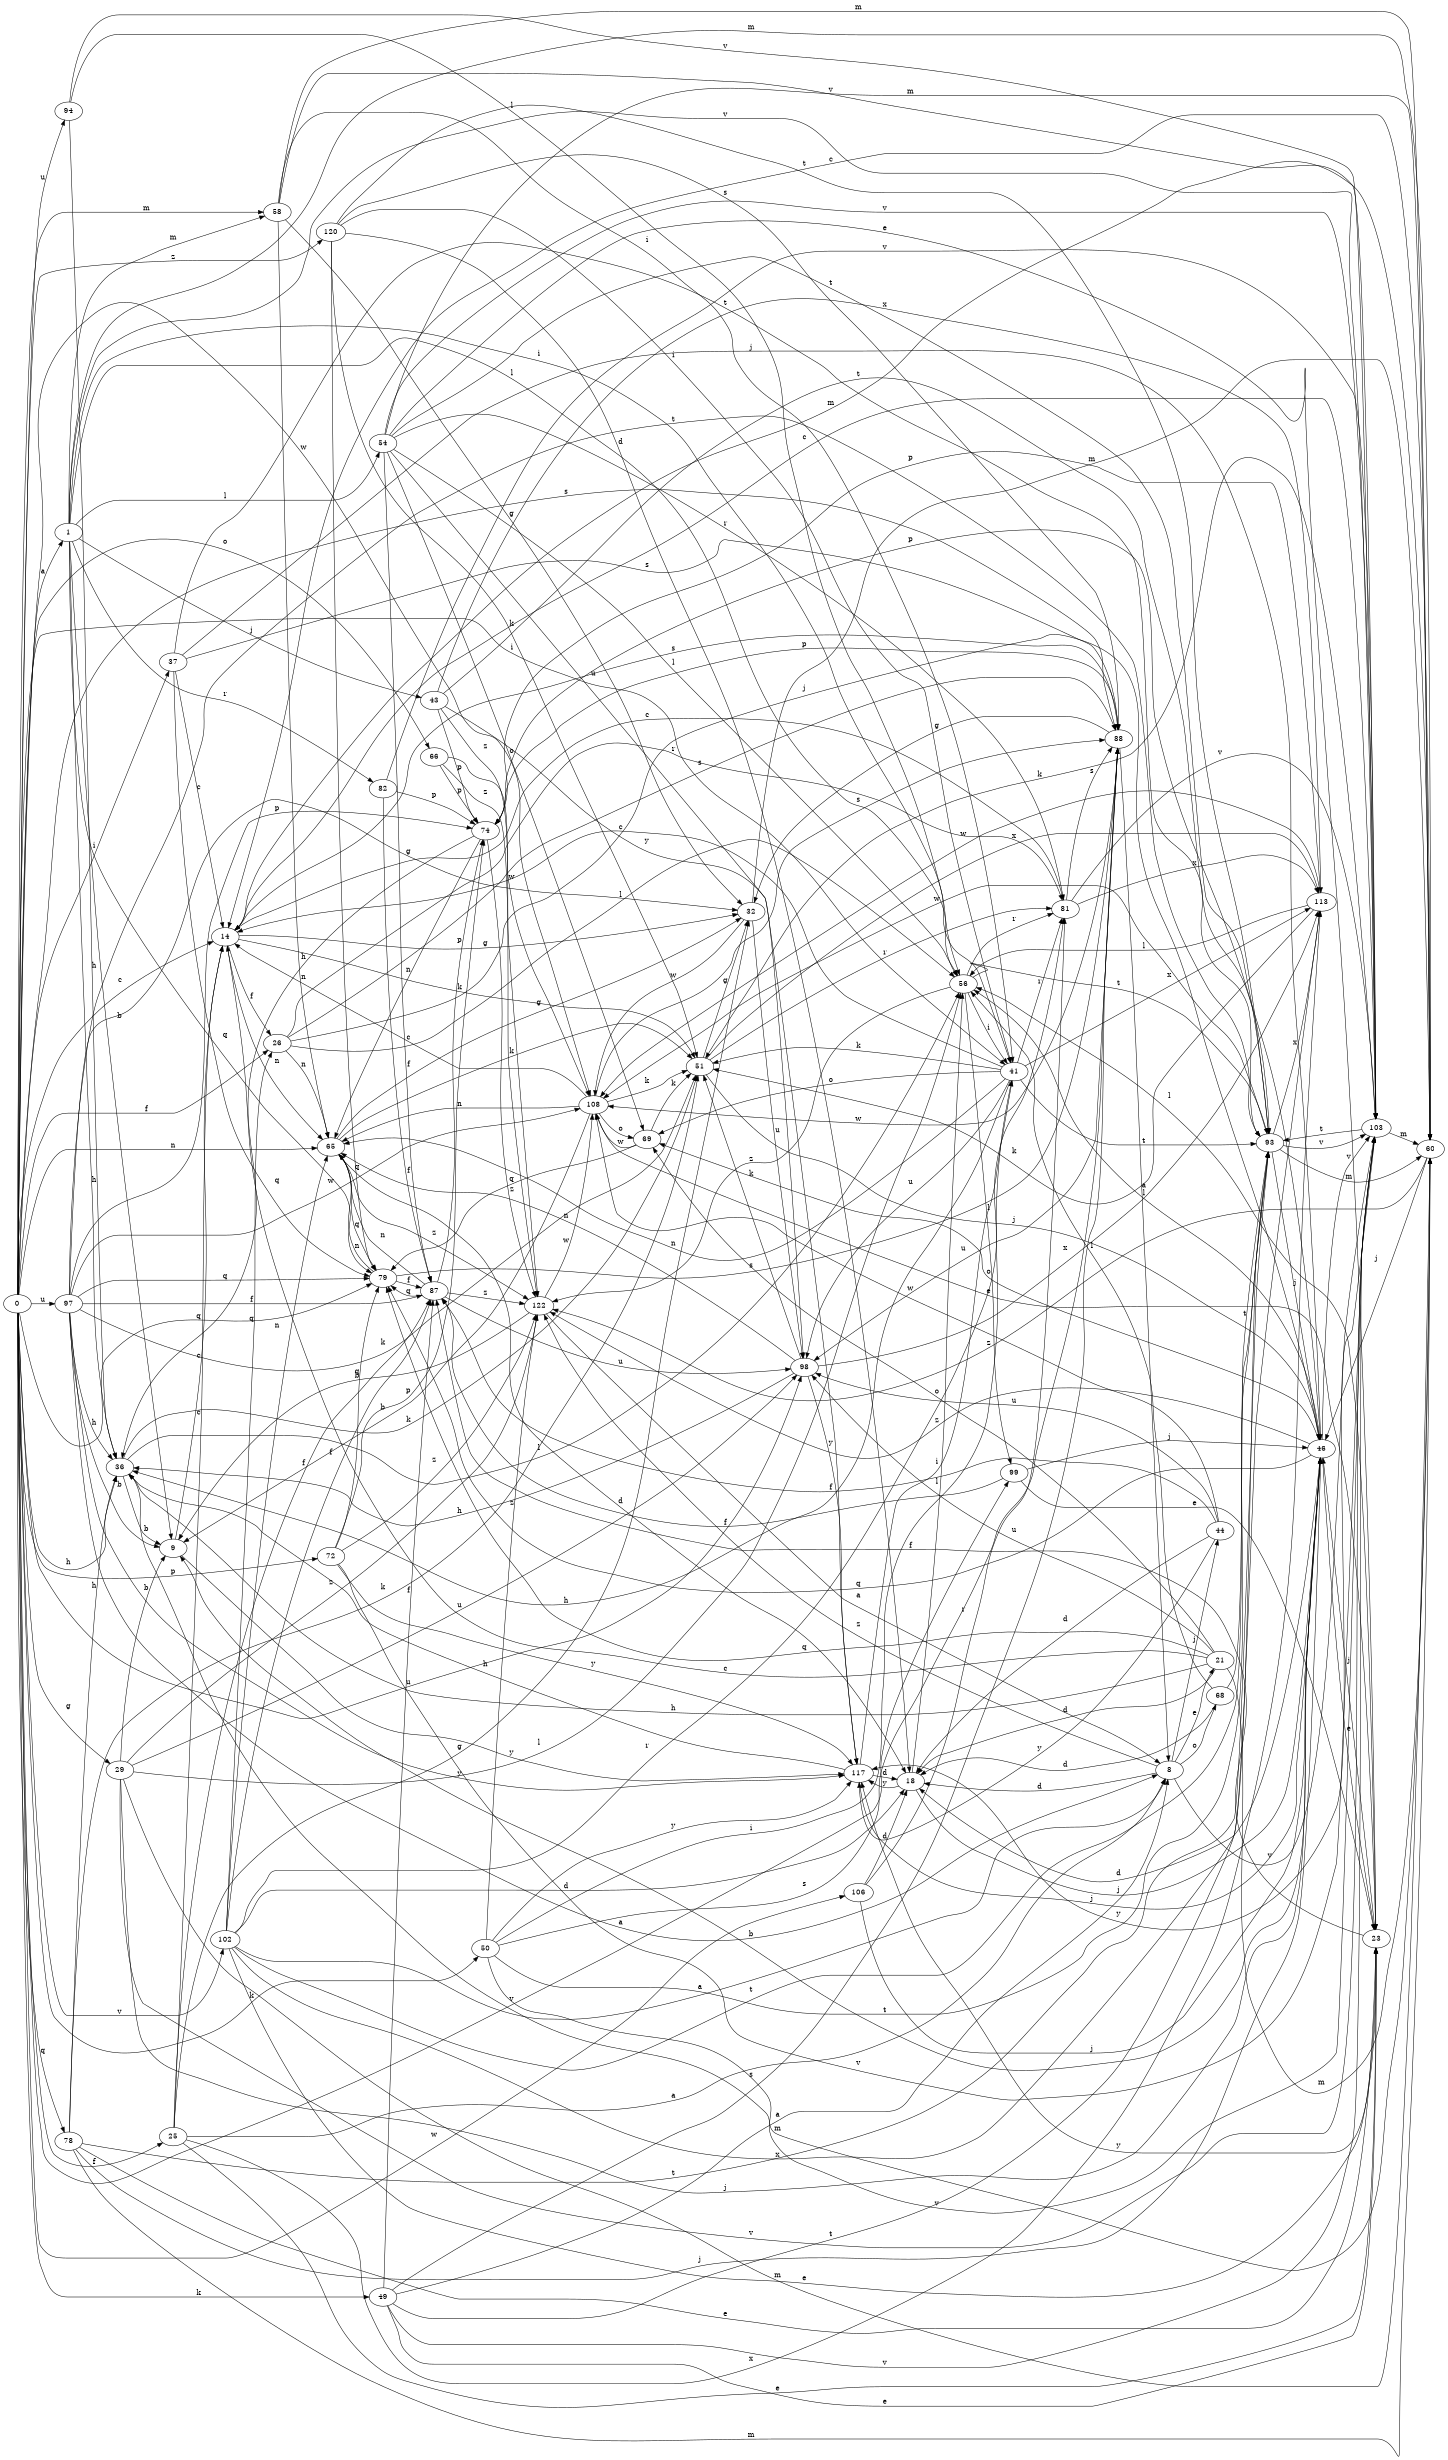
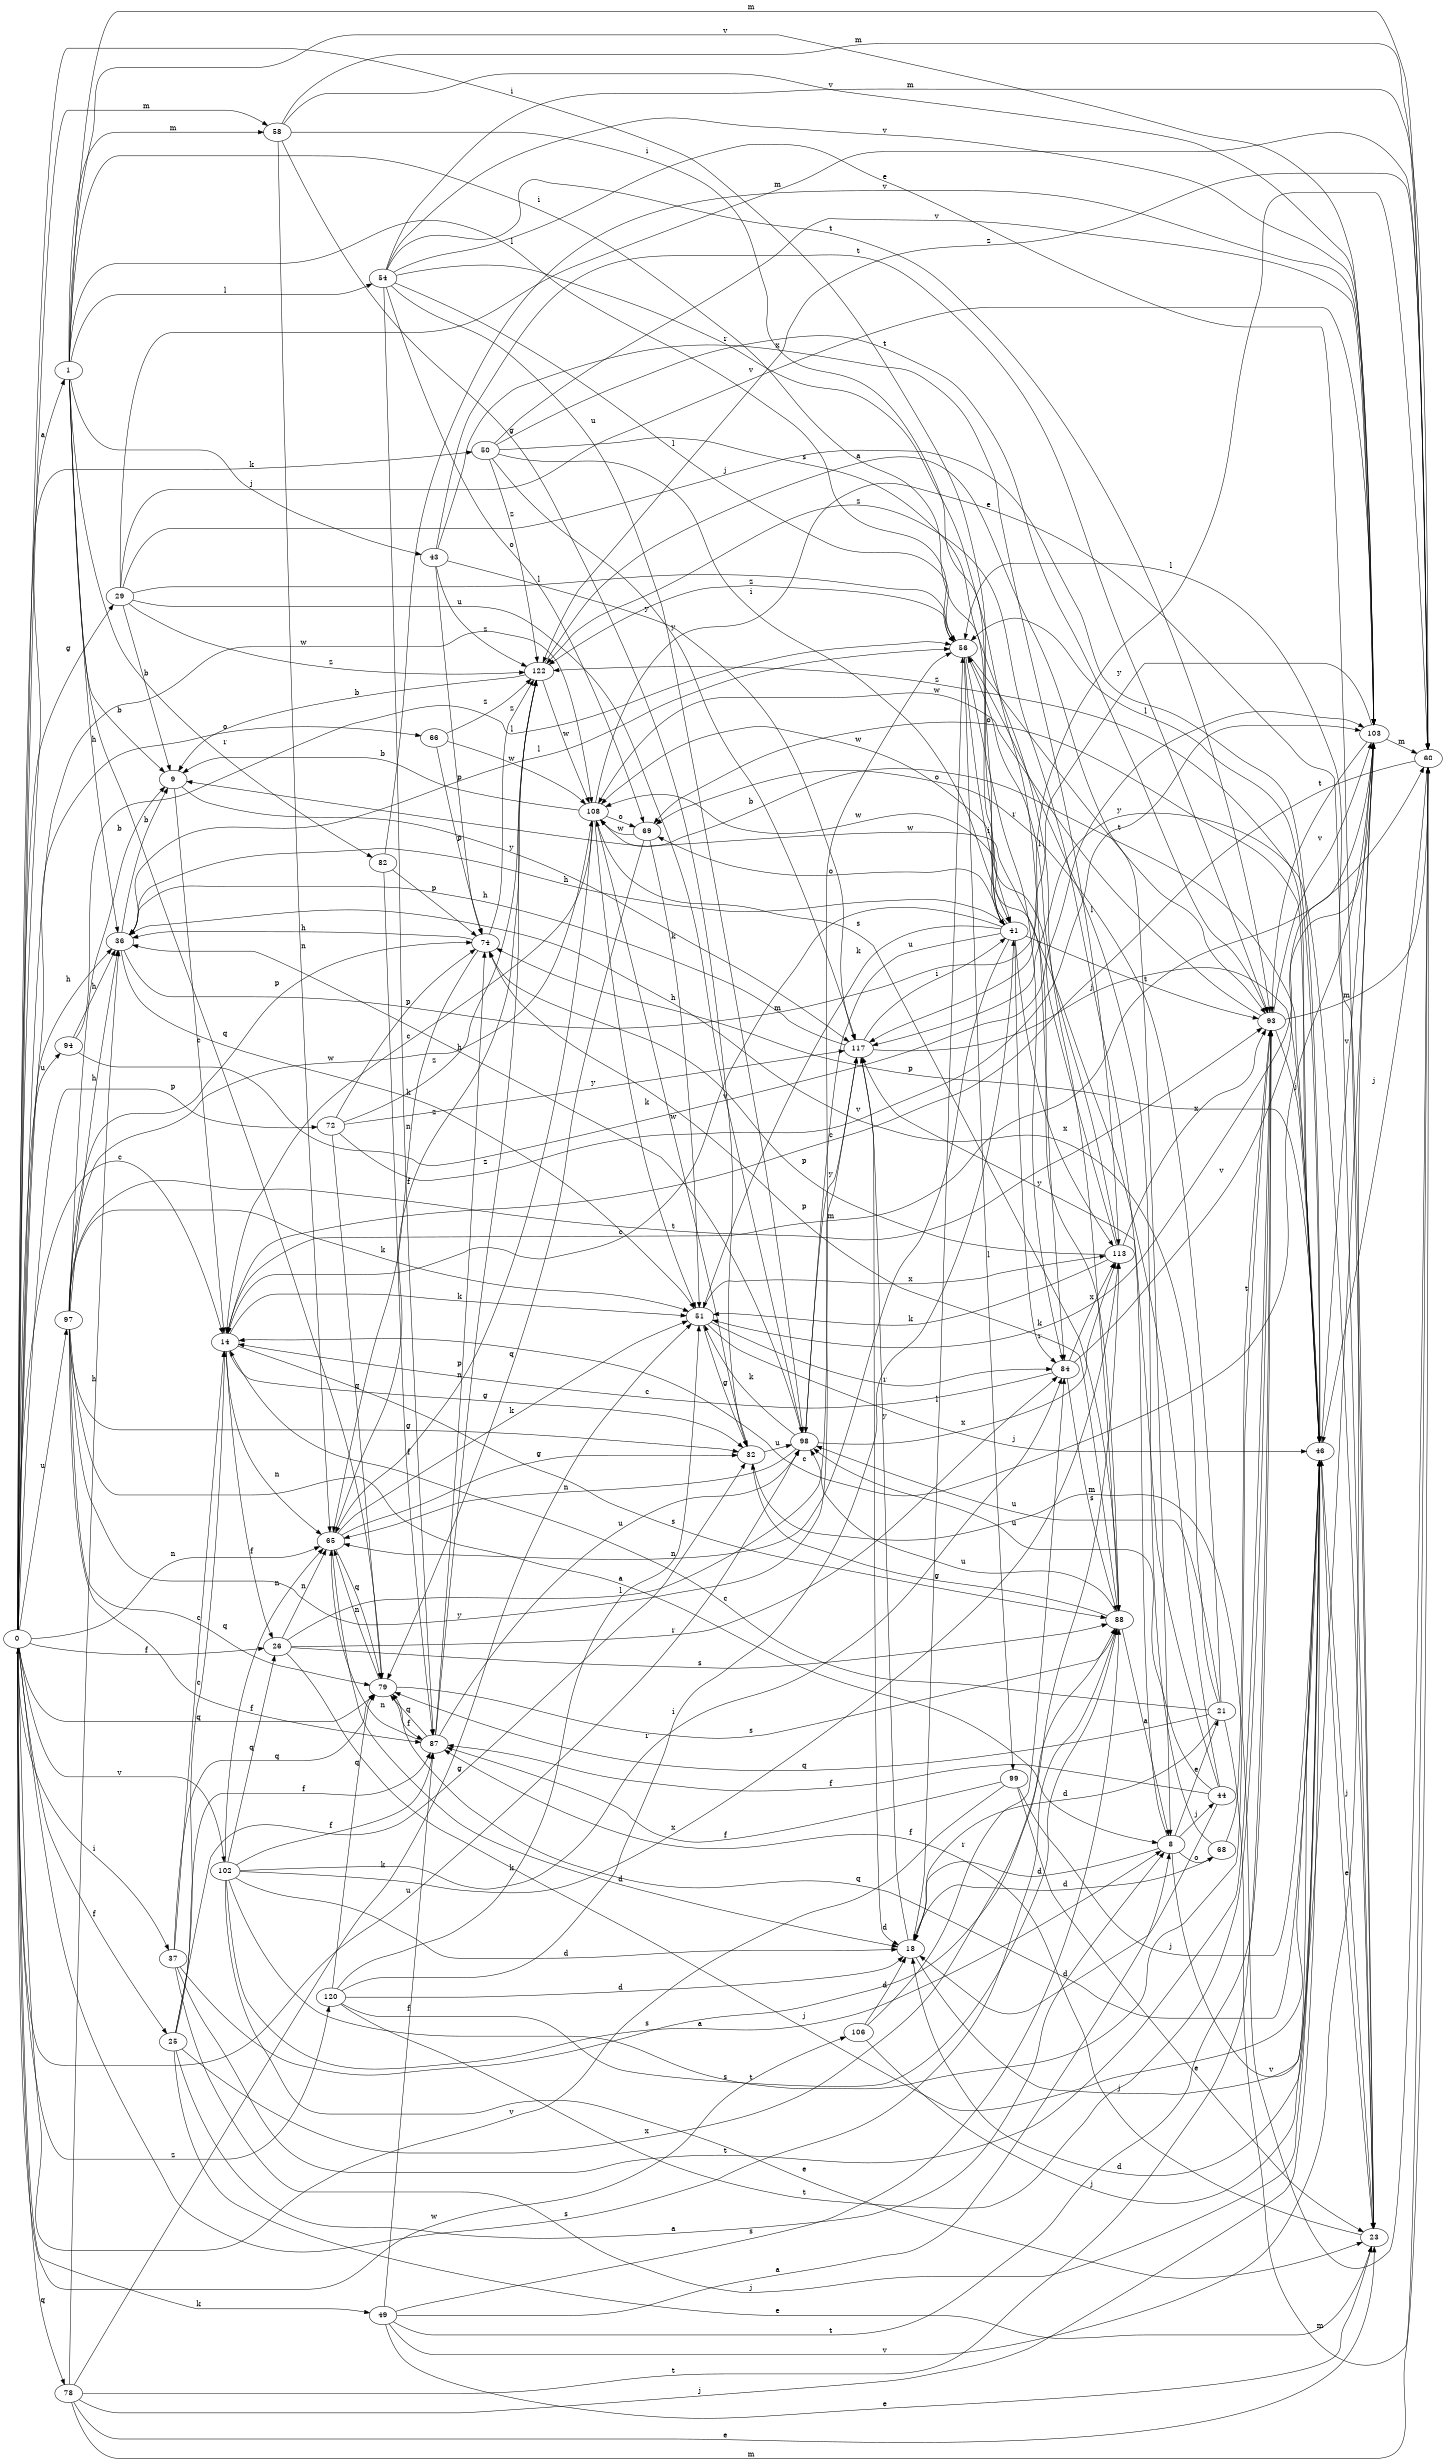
node "81": label "81" -> "84"
edge "93" -> "113": reversed
edge "0" -> "99": reversed
